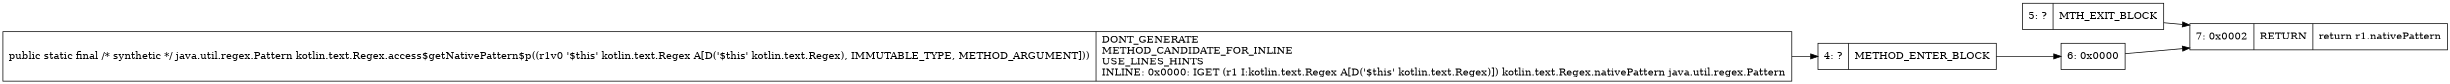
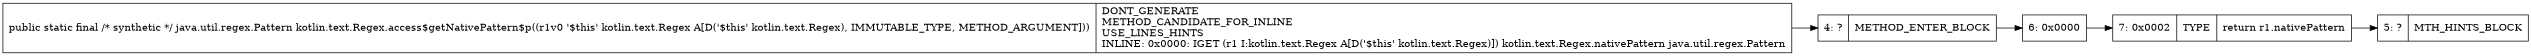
node "5: ?": text "MTH_EXIT_BLOCK" -> "MTH_HINTS_BLOCK"
edge "5: ?" -> "7: 0x0002": reversed
node "7: 0x0002": text "RETURN" -> "TYPE"
